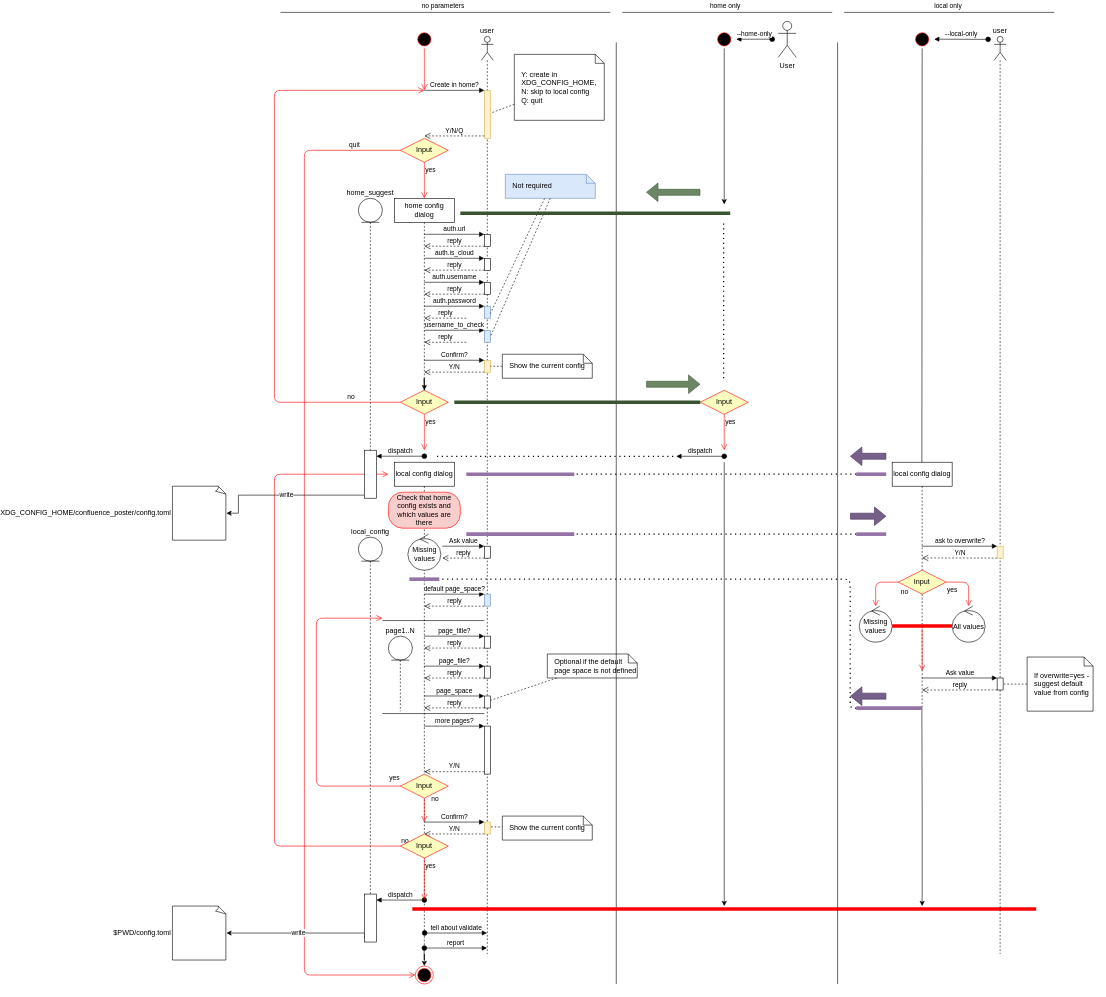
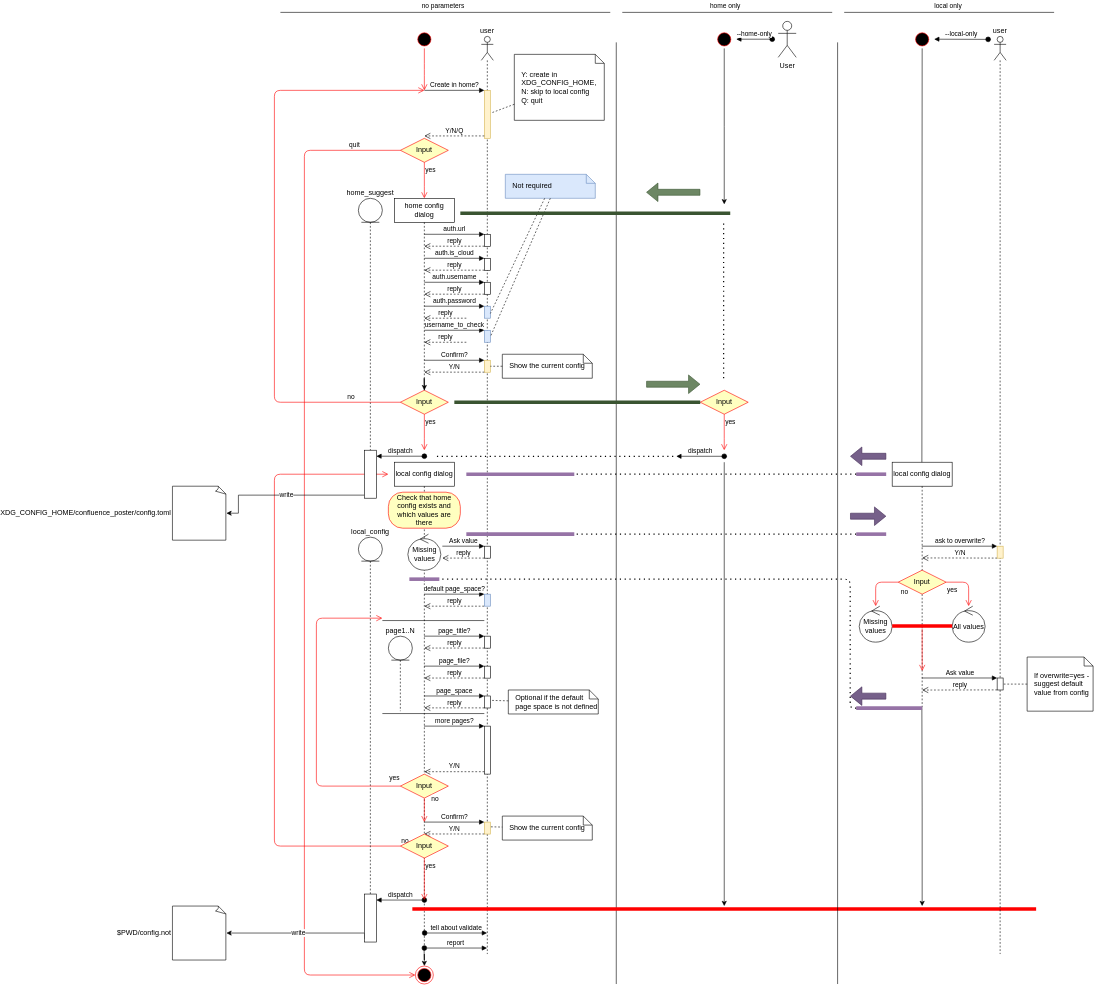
node "Check that home config exists and which values are there": fillcolor #f8cecc -> #ffffc0
node "Optional if the default page space is not defined": moved (593, 666) -> (554, 702)
node "$PWD/config.toml": label "$PWD/config.toml" -> "$PWD/config.not"
